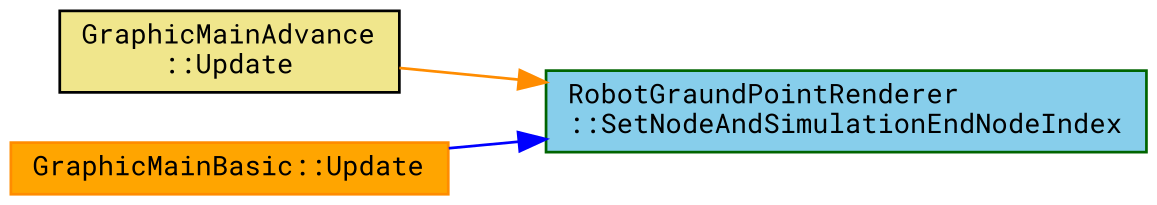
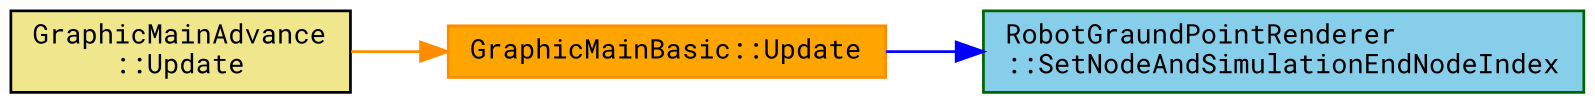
edge "GraphicMainAdvance ::Update" -> "RobotGraundPointRenderer ::SetNodeAndSimulationEndNodeIndex": now "GraphicMainAdvance ::Update" -> "GraphicMainBasic::Update"
